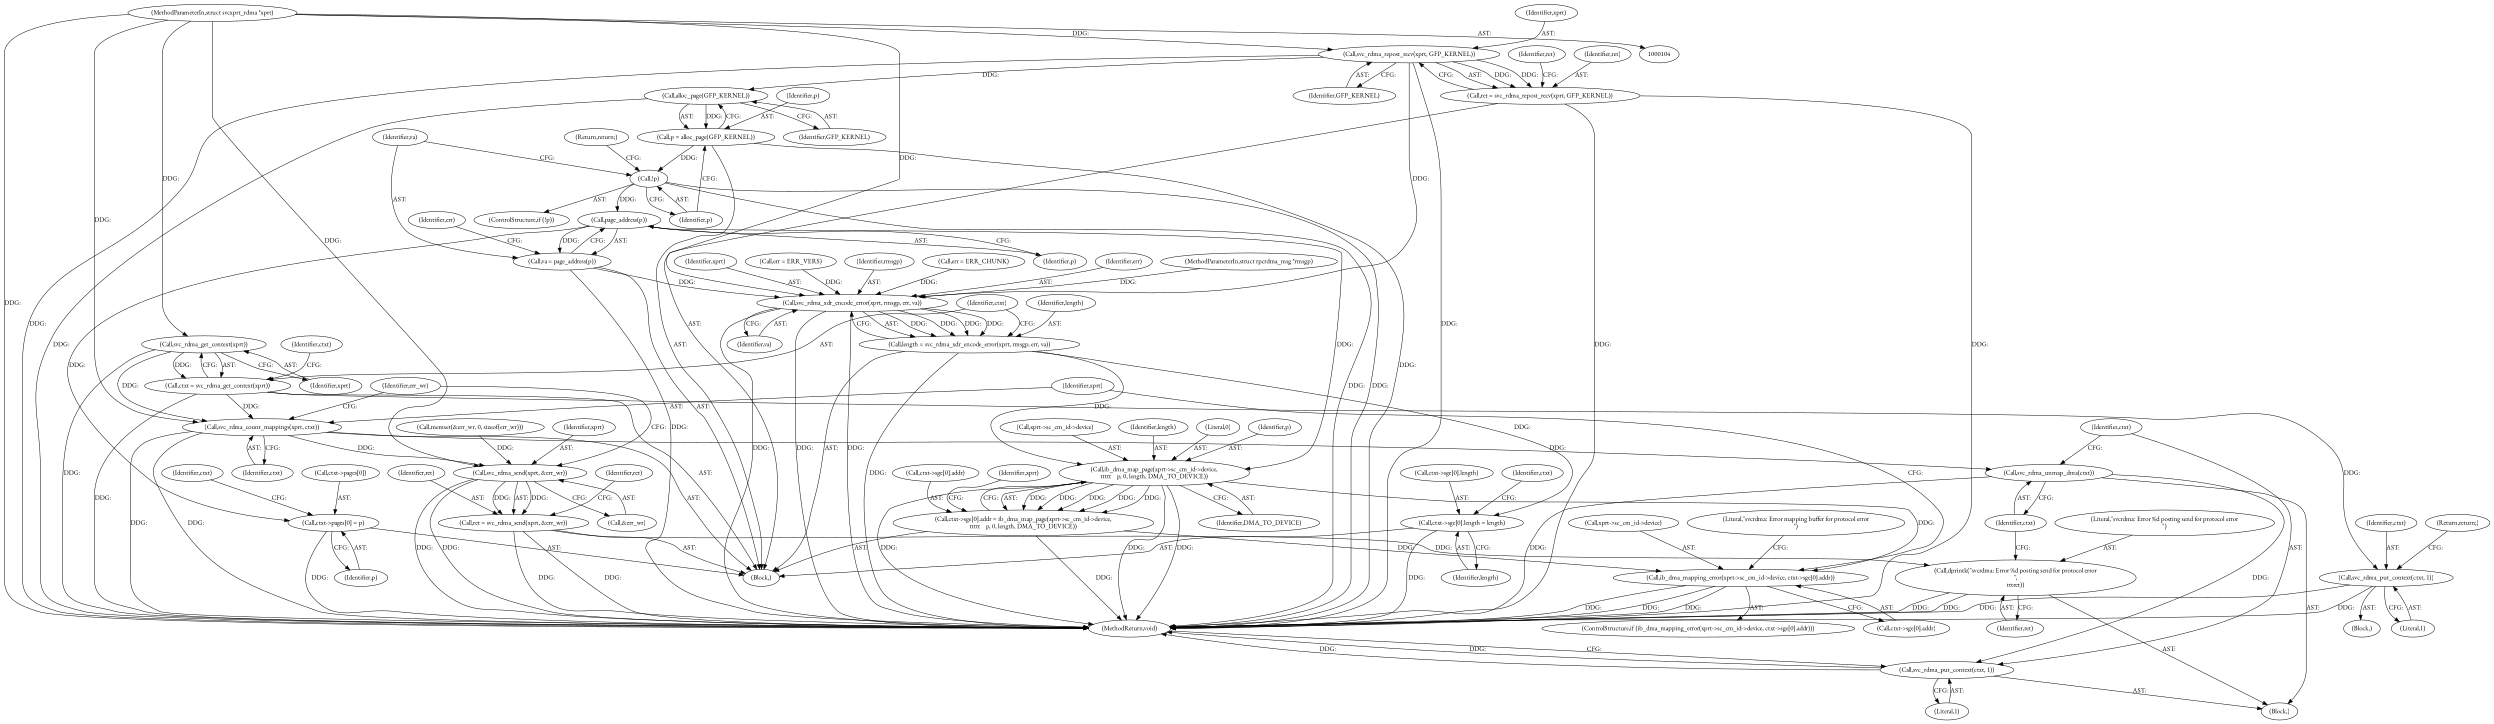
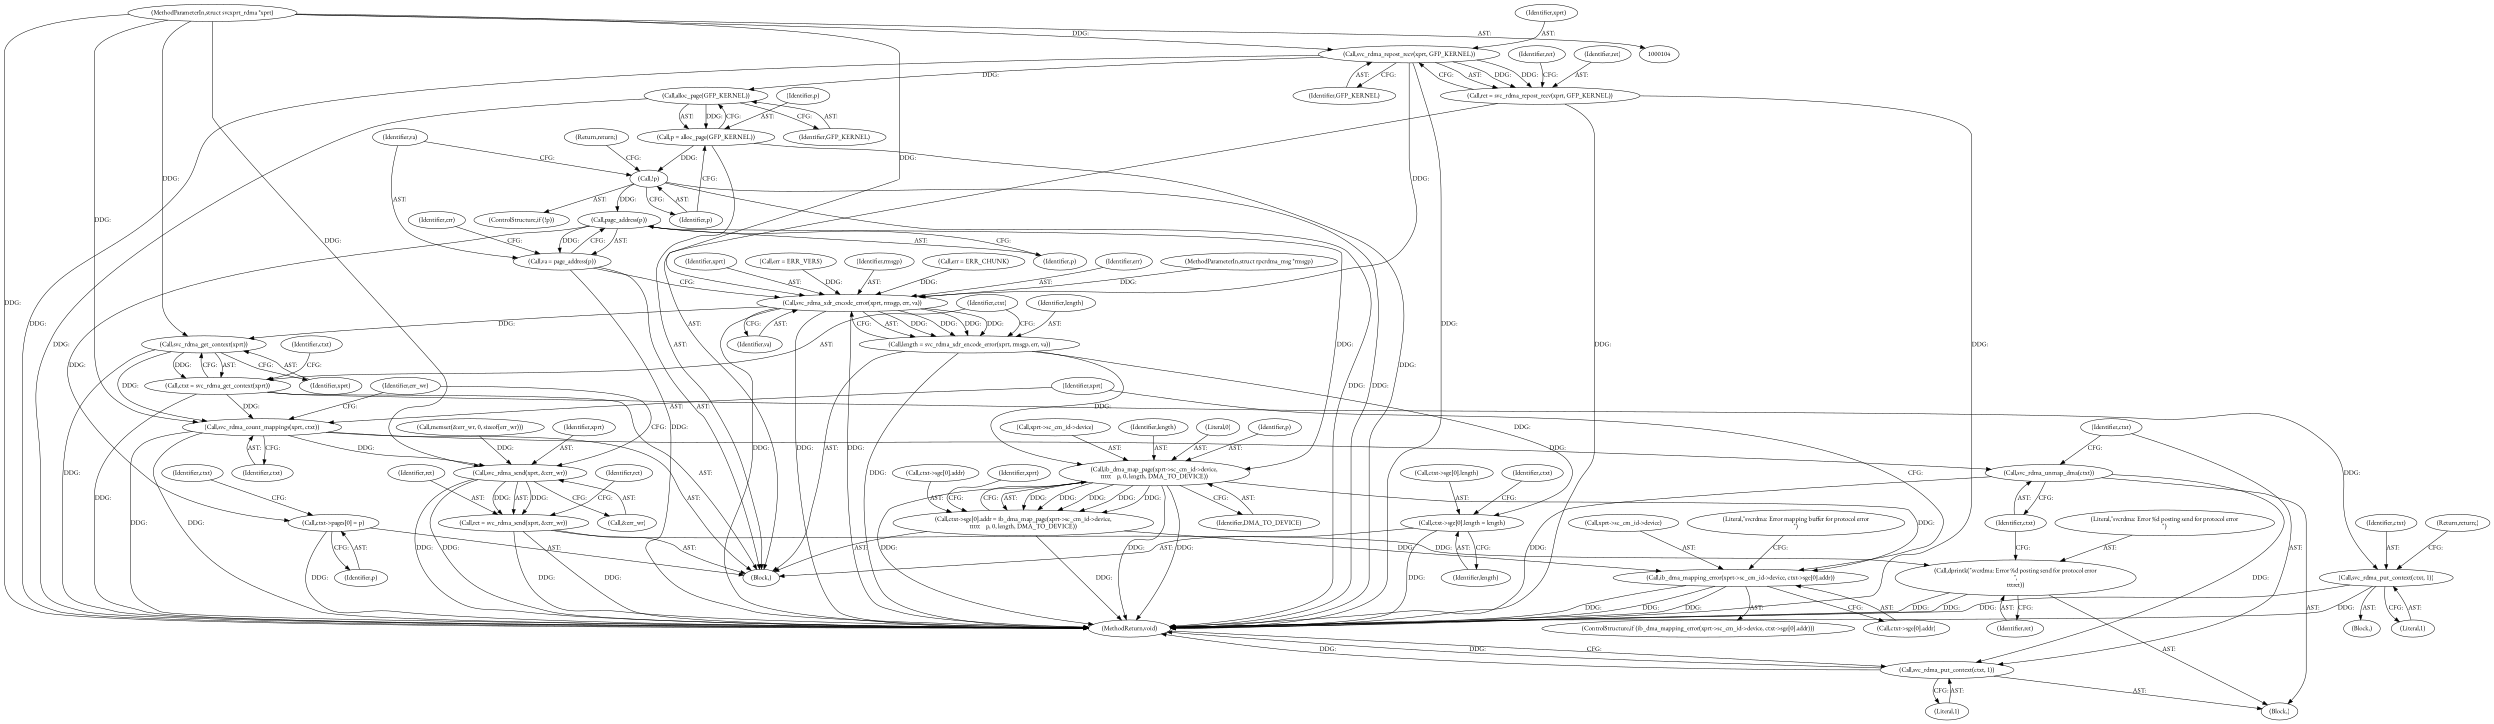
edge "(Call,va = page_address(p))" -> "(Call,svc_rdma_xdr_encode_error(xprt, rmsgp, err, va))": label "DDG: " -> "CFG: "
edge "(Call,svc_rdma_xdr_encode_error(xprt, rmsgp, err, va))" -> "(Call,svc_rdma_get_context(xprt))": added, label "DDG:"
node "(Call,ctxt->pages[0])": removed
